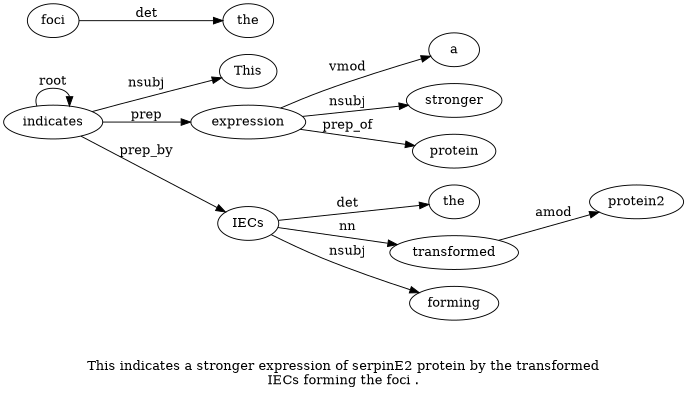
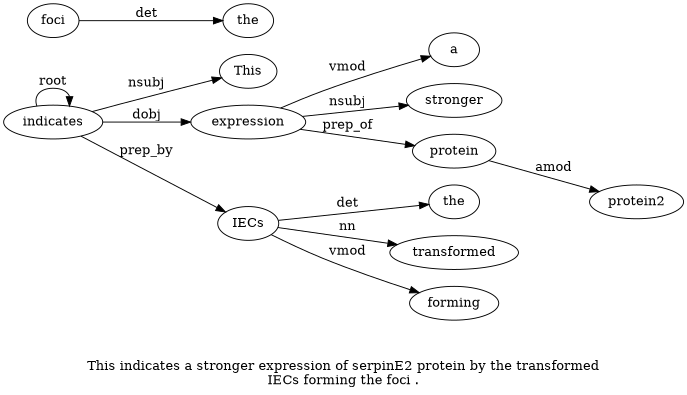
edge "indicates" -> "expression": label "prep" -> "dobj"
edge "transformed" -> "protein2": now "protein" -> "protein2"
edge "IECs" -> "forming": label "nsubj" -> "vmod"
